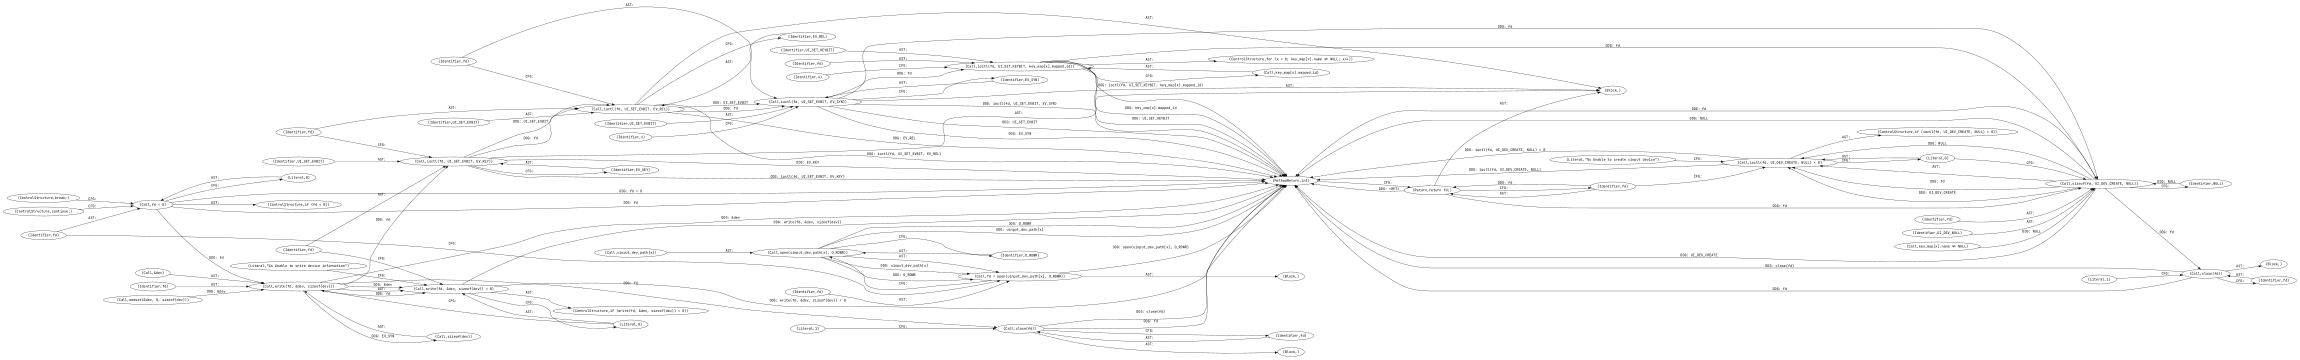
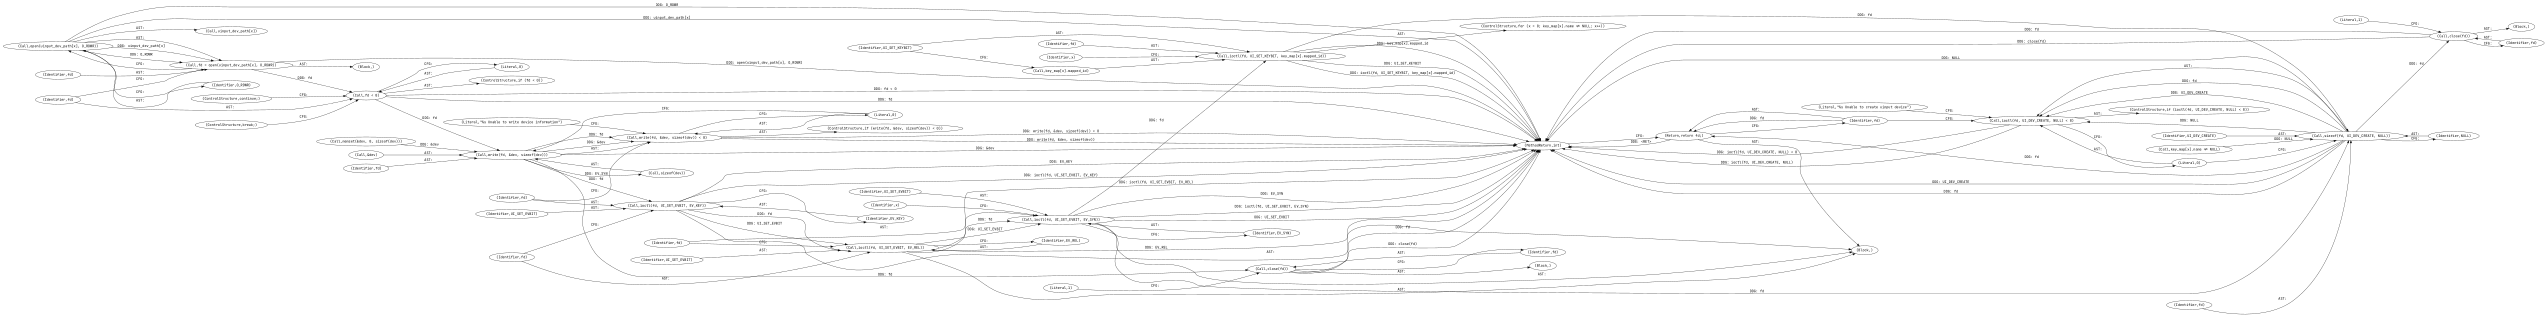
edge "(Call,fd = open(uinput_dev_path[x], O_RDWR))" -> "(Call,fd < 0)": added, label "DDG: fd"
edge "(Call,ioctl(fd, UI_SET_KEYBIT, key_map[x].mapped_id))" -> "(Call,key_map[x].mapped_id)": now "(Identifier,UI_SET_KEYBIT)" -> "(Call,key_map[x].mapped_id)"
edge "(Identifier,NULL)" -> "(Call,sizeof(fd, UI_DEV_CREATE, NULL))": label "DDG: NULL" -> "AST: "
edge "(Return,return fd;)" -> "(Call,sizeof(fd, UI_DEV_CREATE, NULL))": reversed
node "(Identifier,UI_DEV_NULL)": label "(Identifier,UI_DEV_NULL)" -> "(Identifier,UI_DEV_CREATE)"
edge "(Call,uinput_dev_path[x])" -> "(Call,open(uinput_dev_path[x], O_RDWR))": reversed
